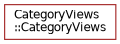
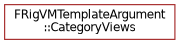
node "CategoryViews ::CategoryViews": label "CategoryViews ::CategoryViews" -> "FRigVMTemplateArgument ::CategoryViews"
